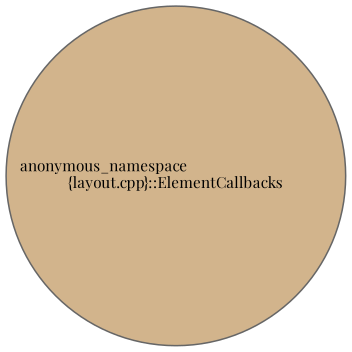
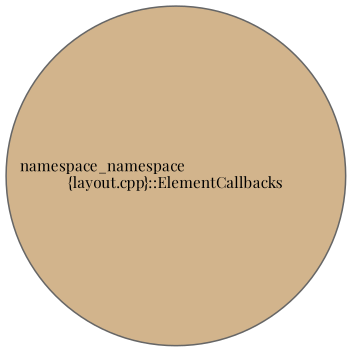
node "anonymous_namespace {layout.cpp}::ElementCallbacks": label "anonymous_namespace {layout.cpp}::ElementCallbacks" -> "namespace_namespace {layout.cpp}::ElementCallbacks"
